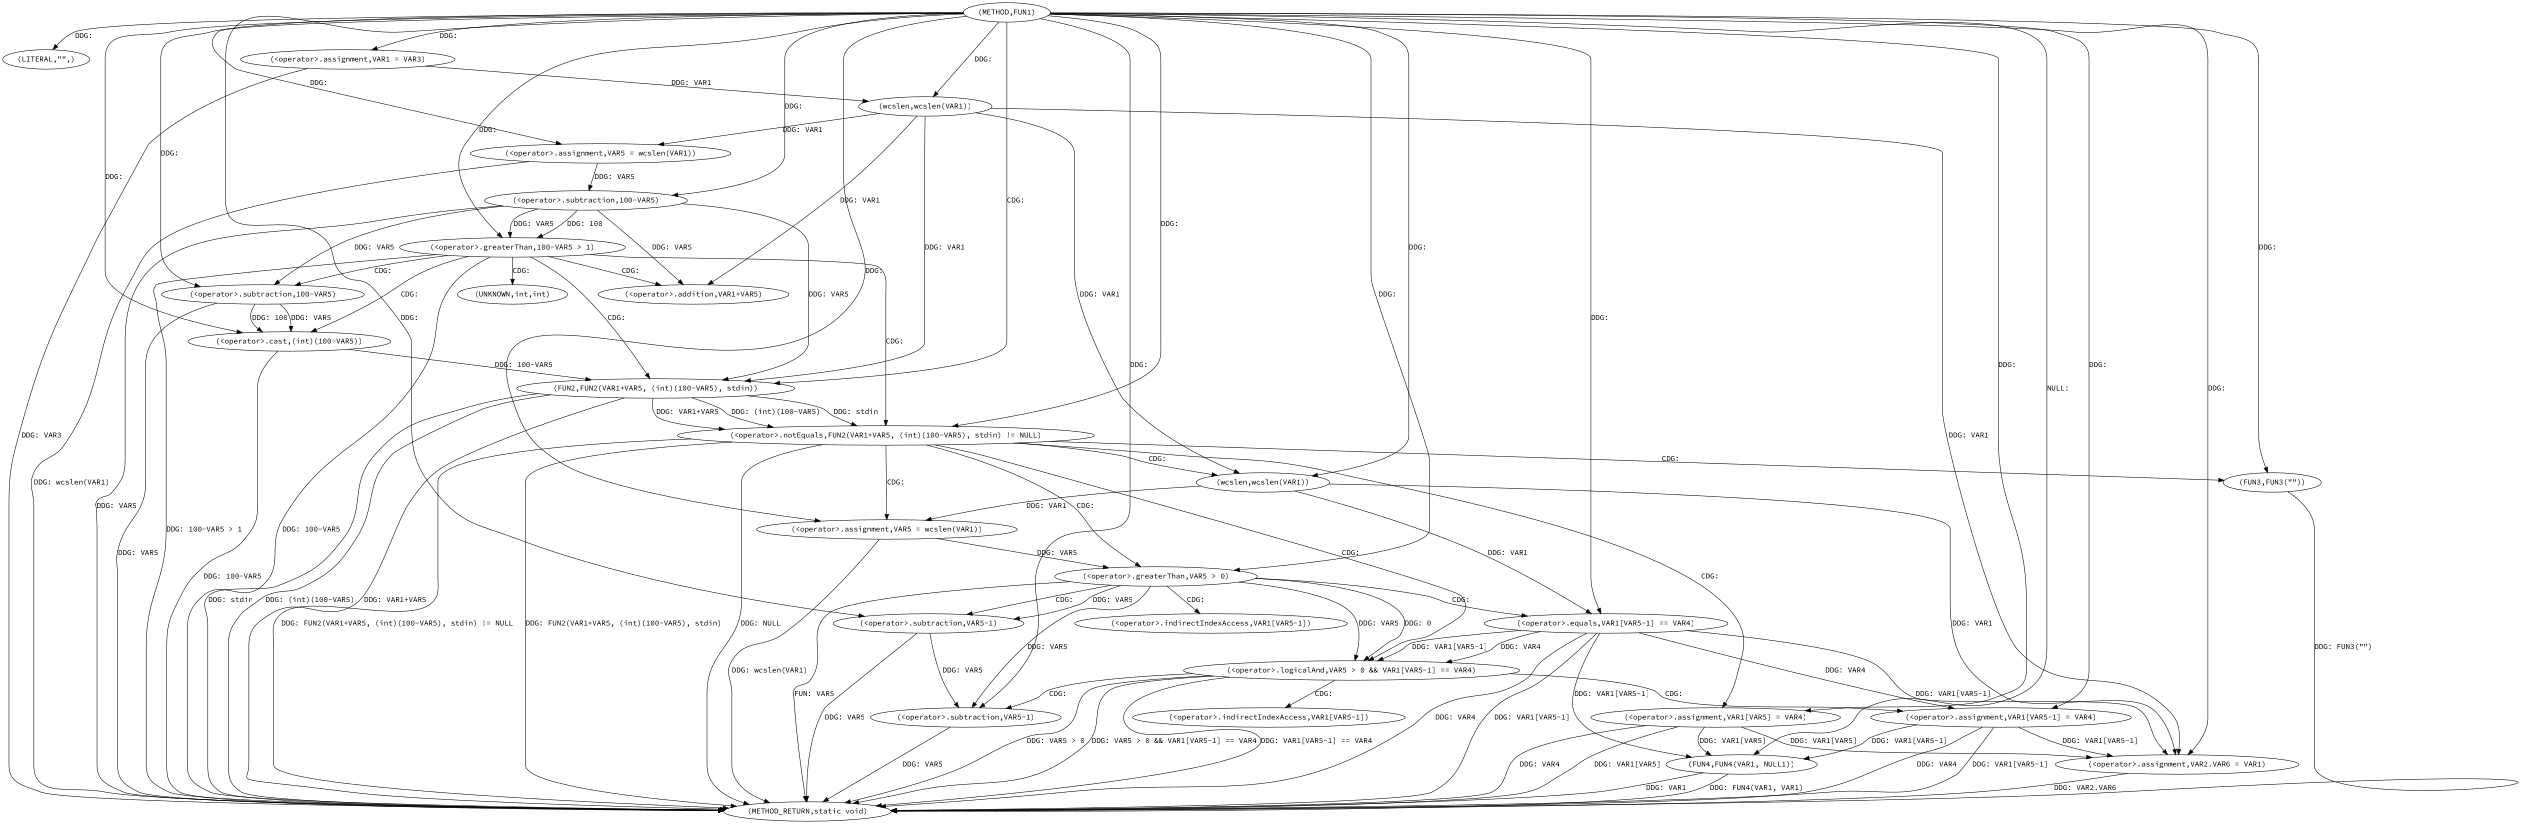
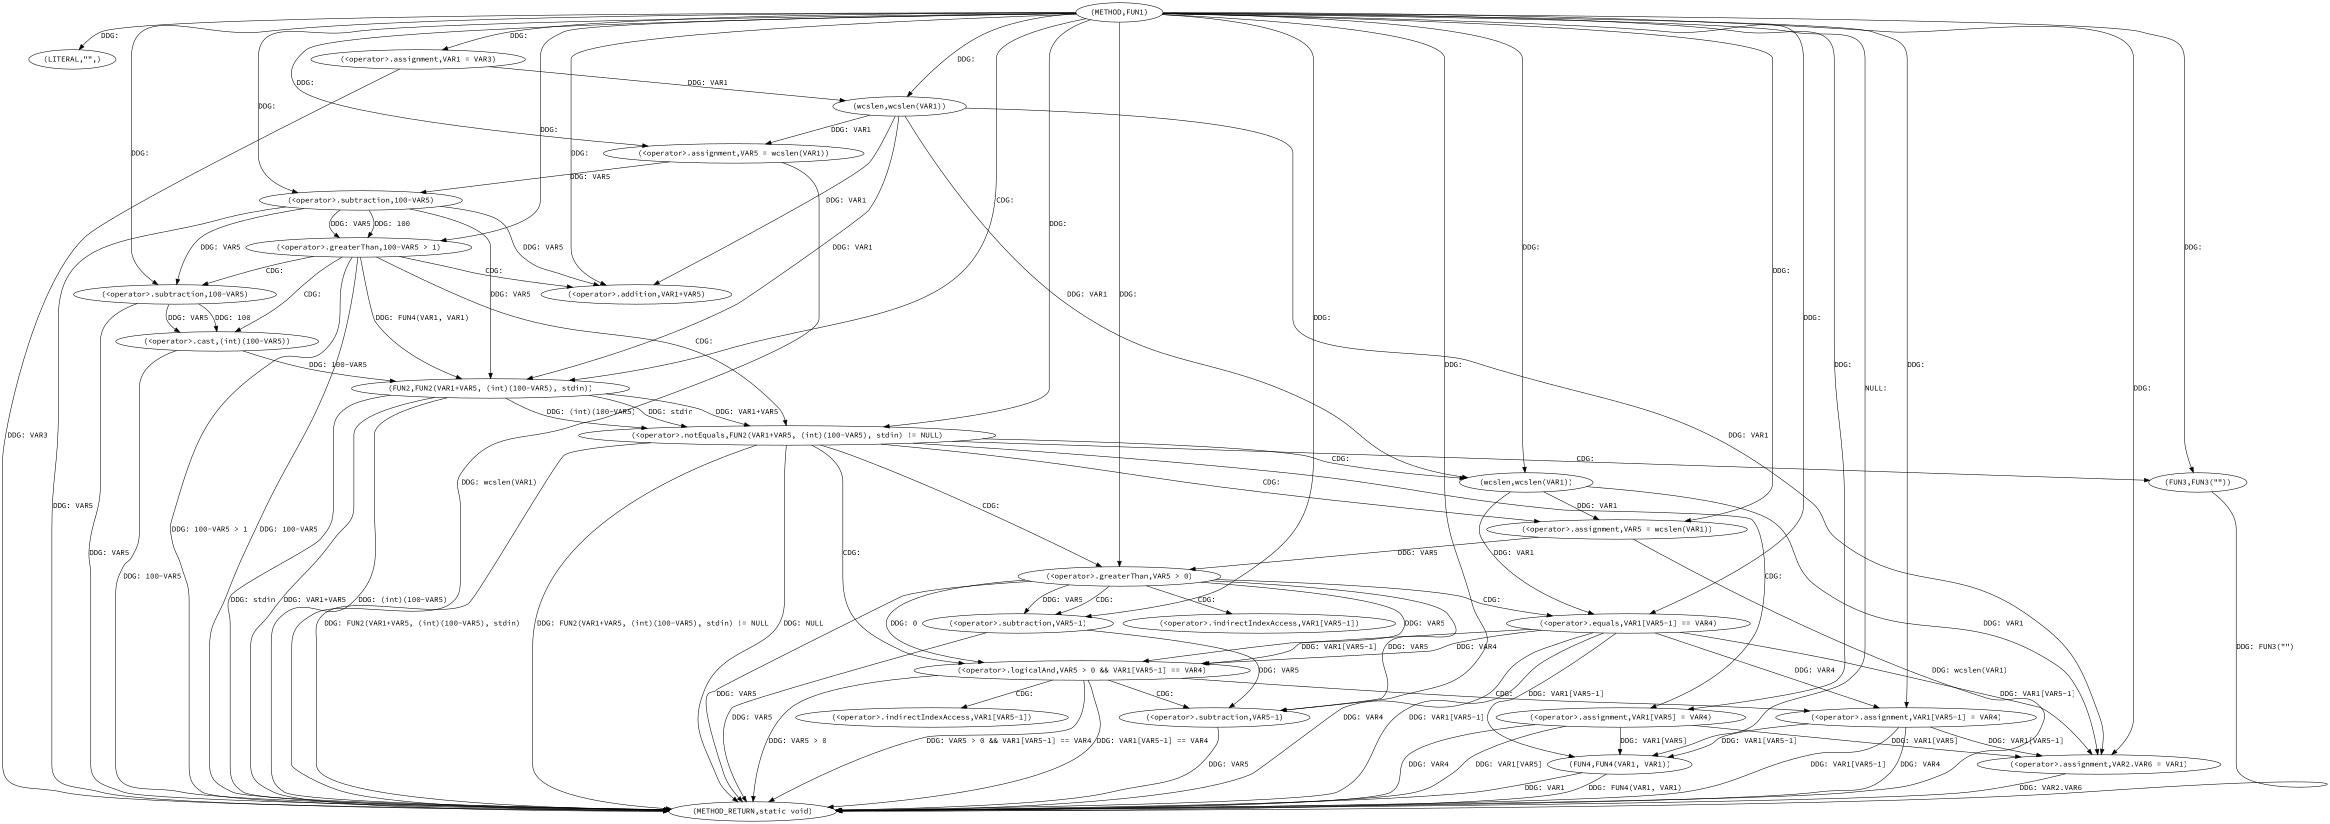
edge "(METHOD,FUN1)" -> "(<operator>.cast,(int)(100-VAR5))": now "(METHOD,FUN1)" -> "(<operator>.addition,VAR1+VAR5)"
node "(UNKNOWN,int,int)": removed
edge "(<operator>.greaterThan,100-VAR5 > 1)" -> "(FUN2,FUN2(VAR1+VAR5, (int)(100-VAR5), stdin))": label "CDG: " -> "DDG: FUN4(VAR1, VAR1)"
edge "(<operator>.greaterThan,VAR5 > 0)" -> "(METHOD_RETURN,static void)": label "FUN: VAR5" -> "DDG: VAR5"
node "(FUN4,FUN4(VAR1, NULL1))": label "(FUN4,FUN4(VAR1, NULL1))" -> "(FUN4,FUN4(VAR1, VAR1))"
